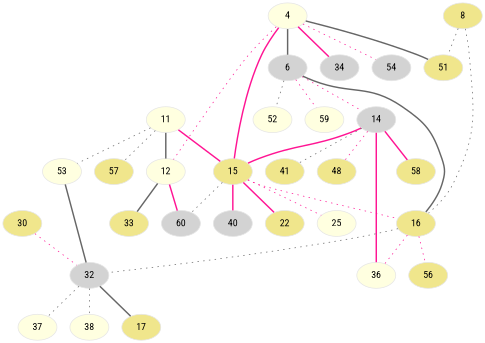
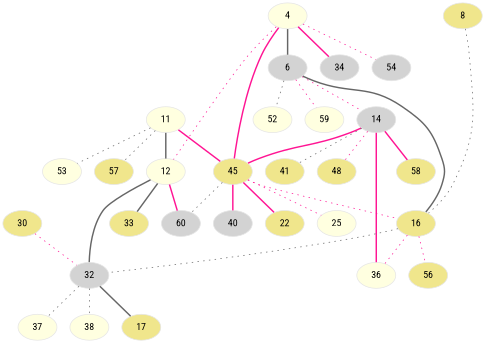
node "51": removed
node "15": label "15" -> "45"
edge "53" -- "32": now "12" -- "32"
